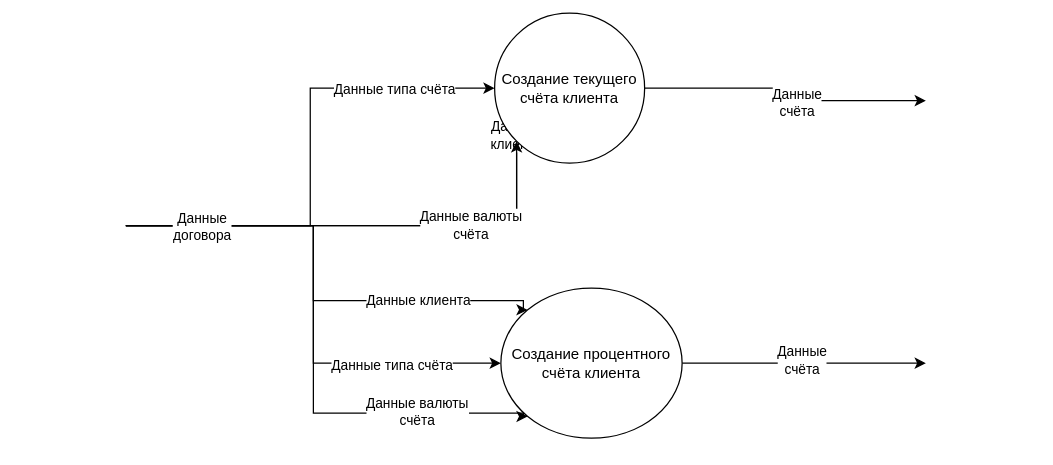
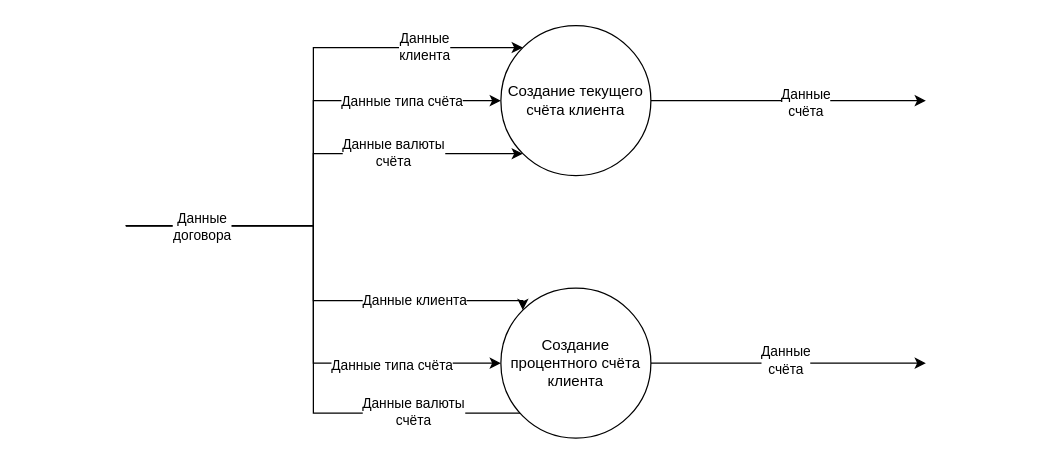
node "Создание текущего счёта клиента": moved (569, 88) -> (576, 101)
node "Создание процентного счёта клиента": size 181x150 -> 150x150
